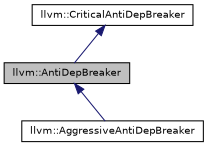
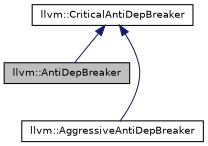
edge "llvm::AggressiveAntiDepBreaker" -> "llvm::AntiDepBreaker": now "llvm::AggressiveAntiDepBreaker" -> "llvm::CriticalAntiDepBreaker"
